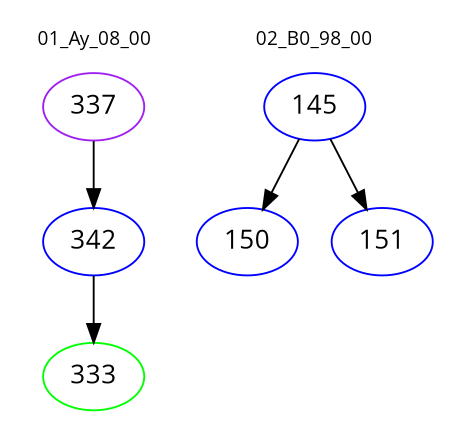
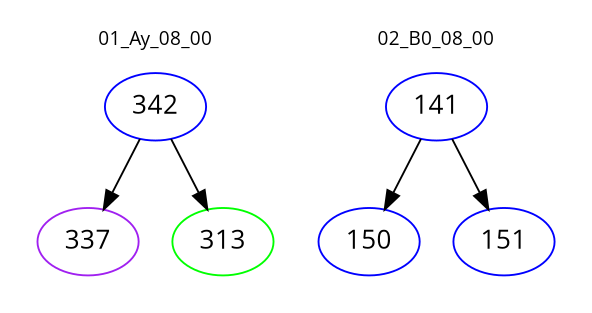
cluster "02_B0_98_00": label "02_B0_98_00" -> "02_B0_08_00"
node "145": label "145" -> "141"
edge "337" -> "342": reversed
node "333": label "333" -> "313"
